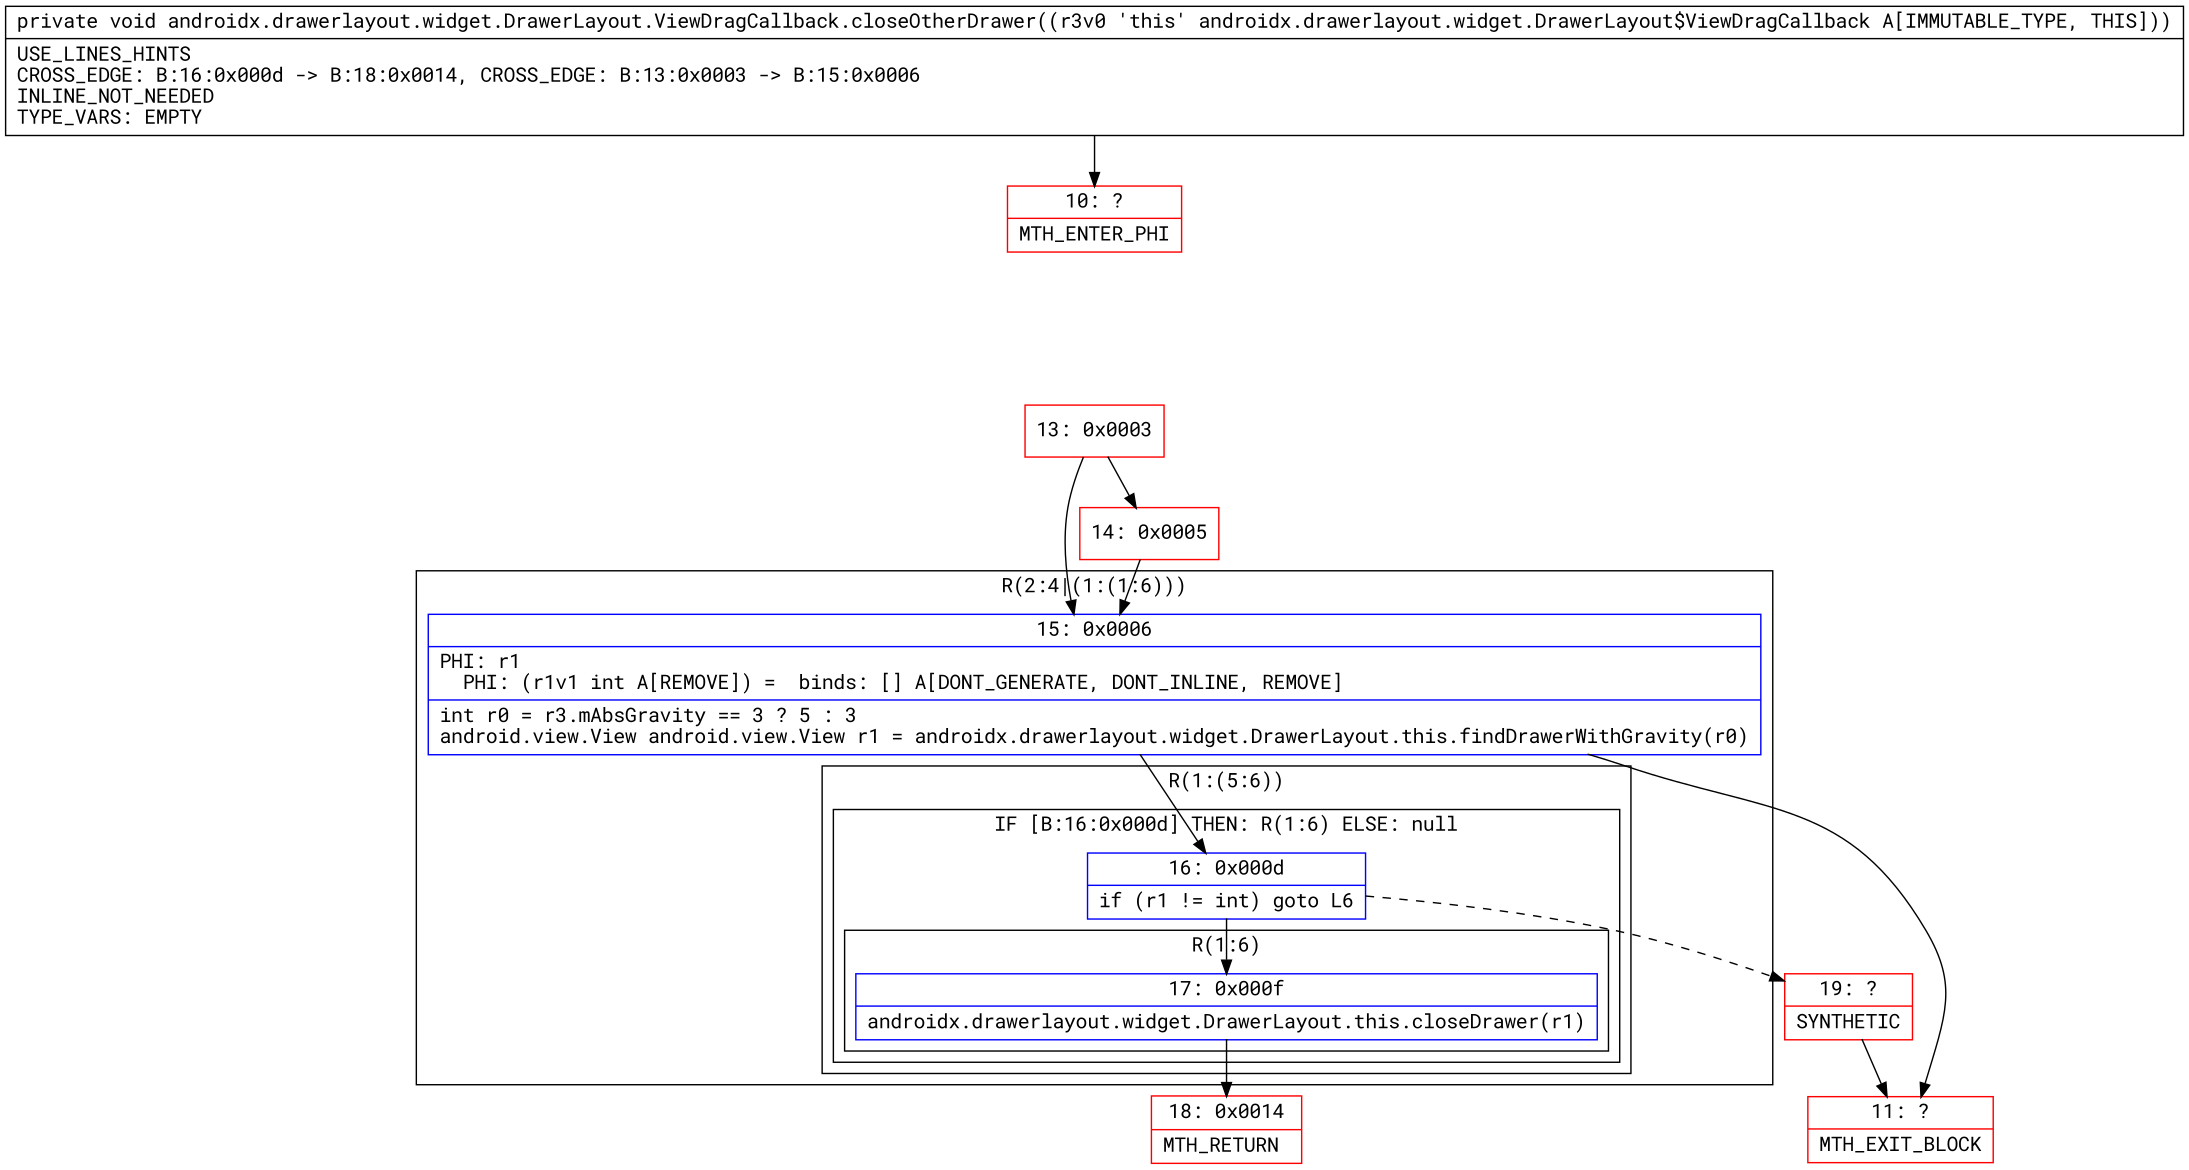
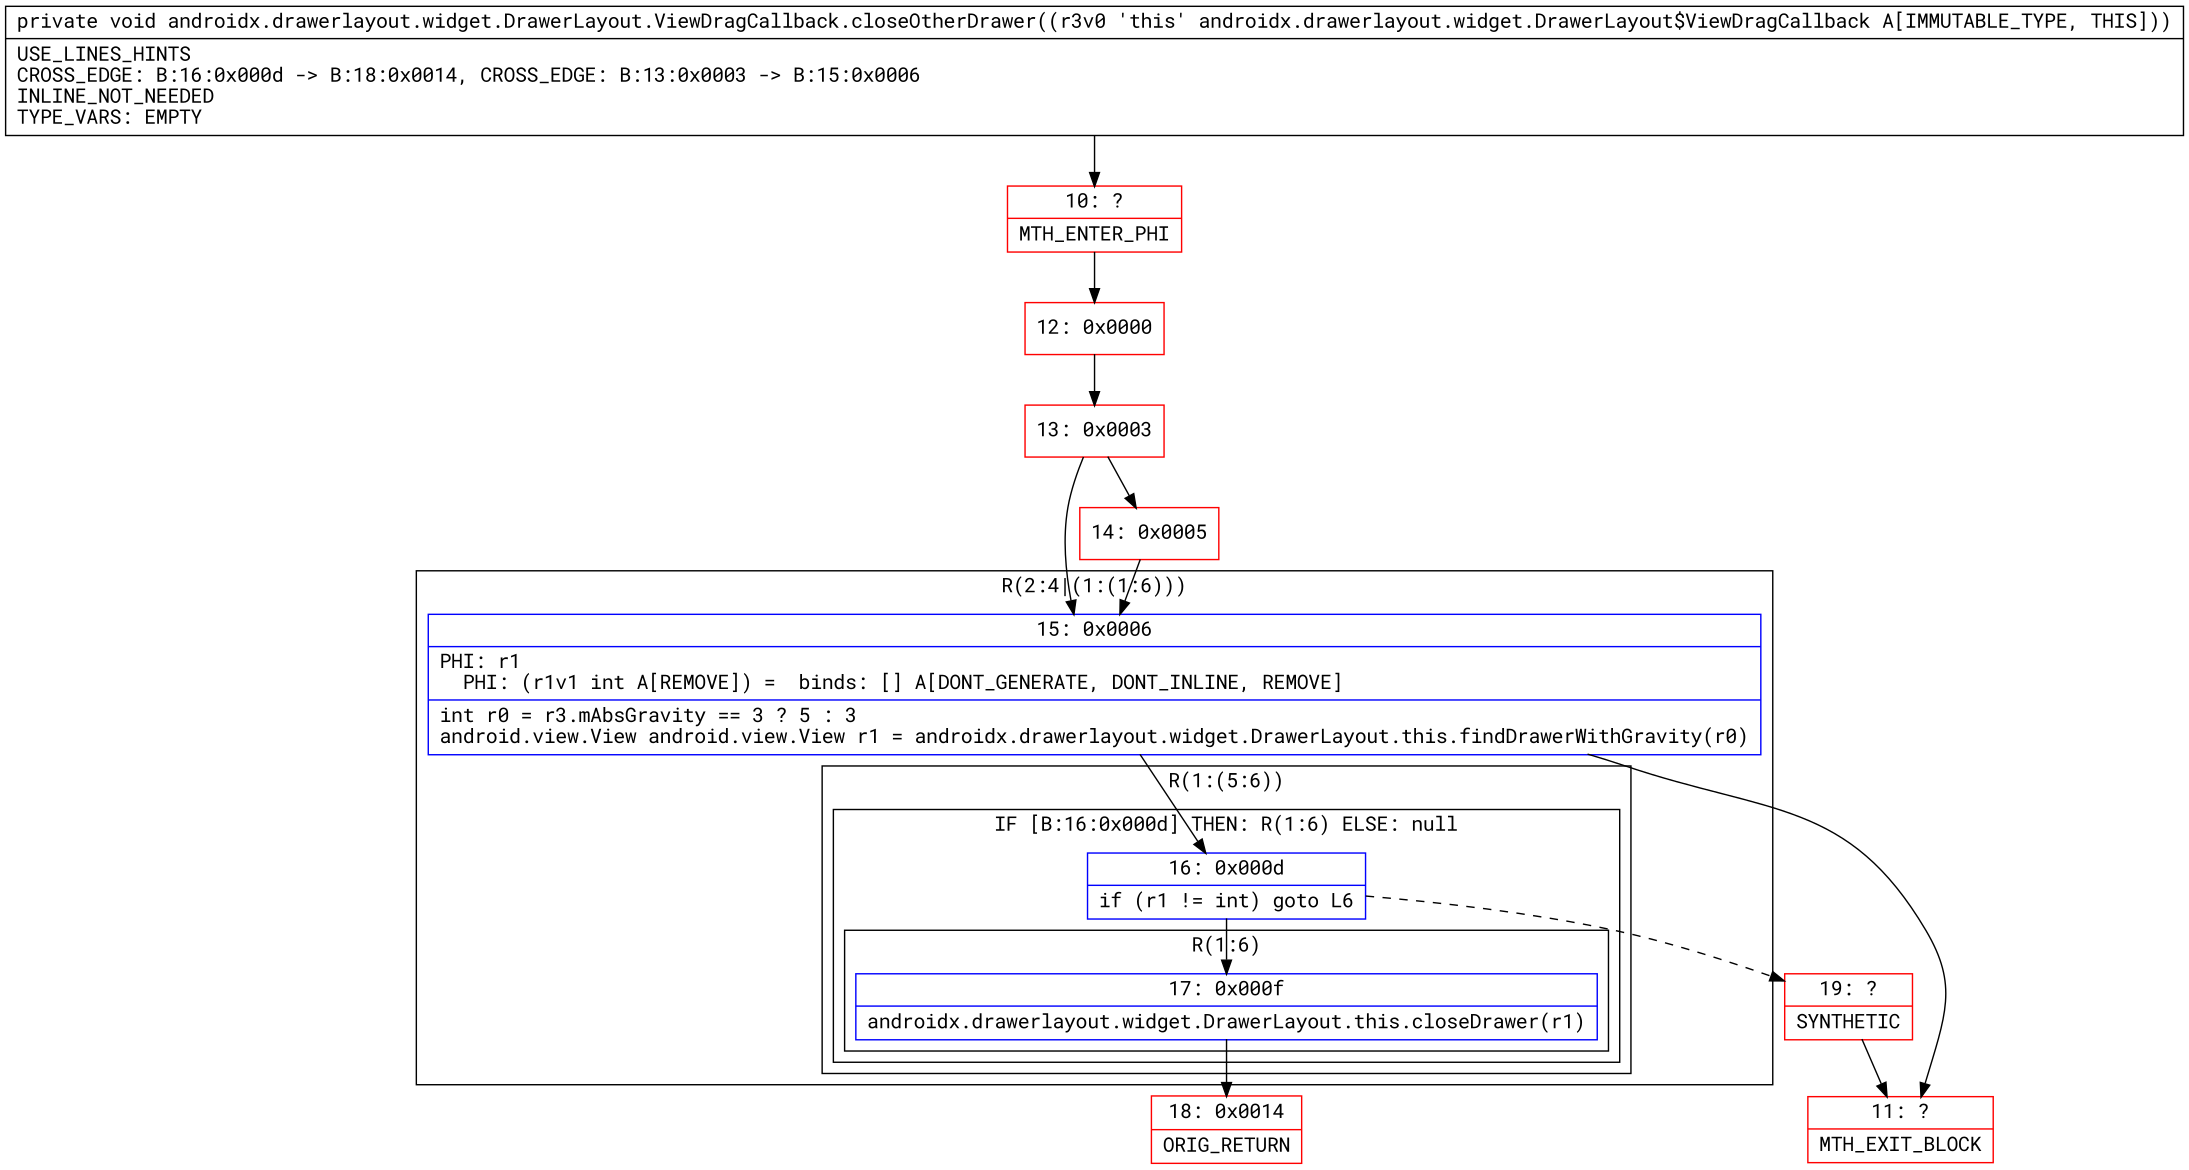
node "12: 0x0000": added
node "18: 0x0014": text "MTH_RETURN" -> "ORIG_RETURN"
